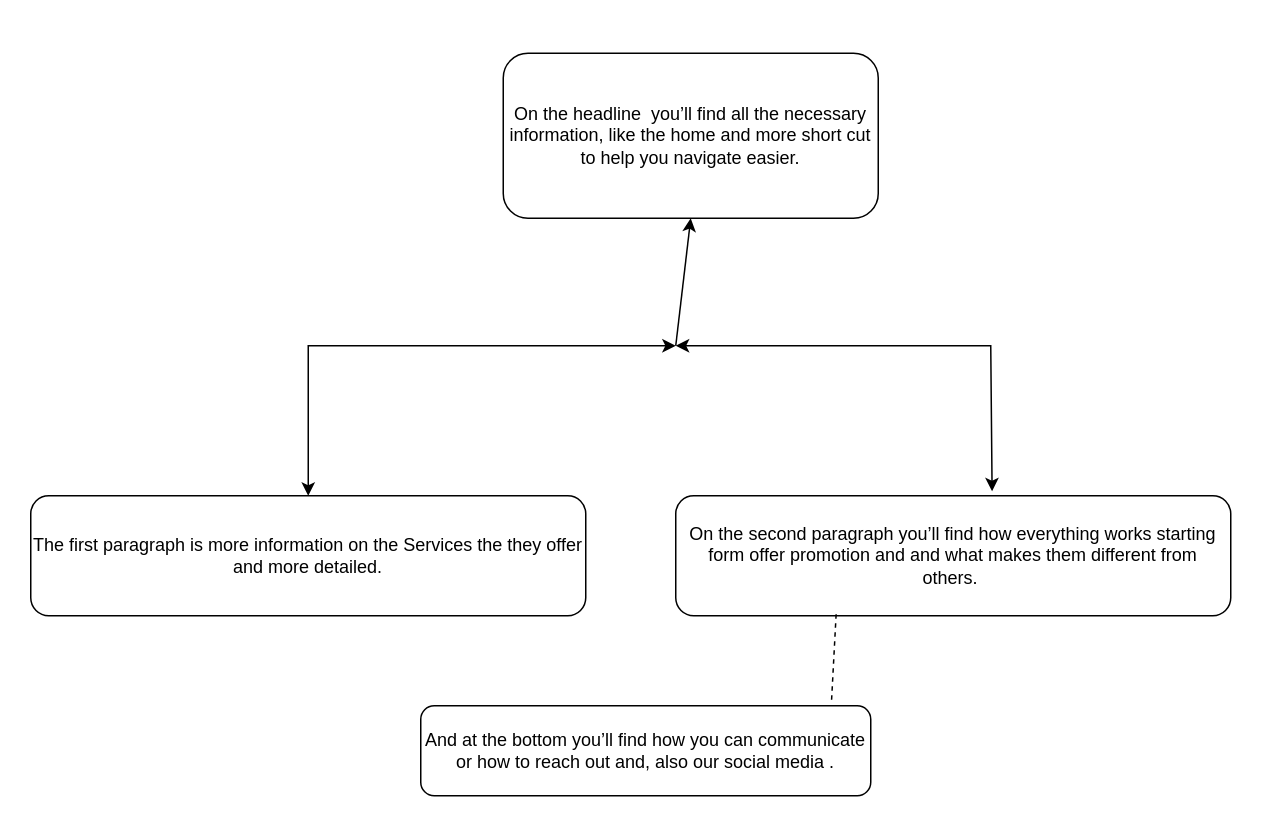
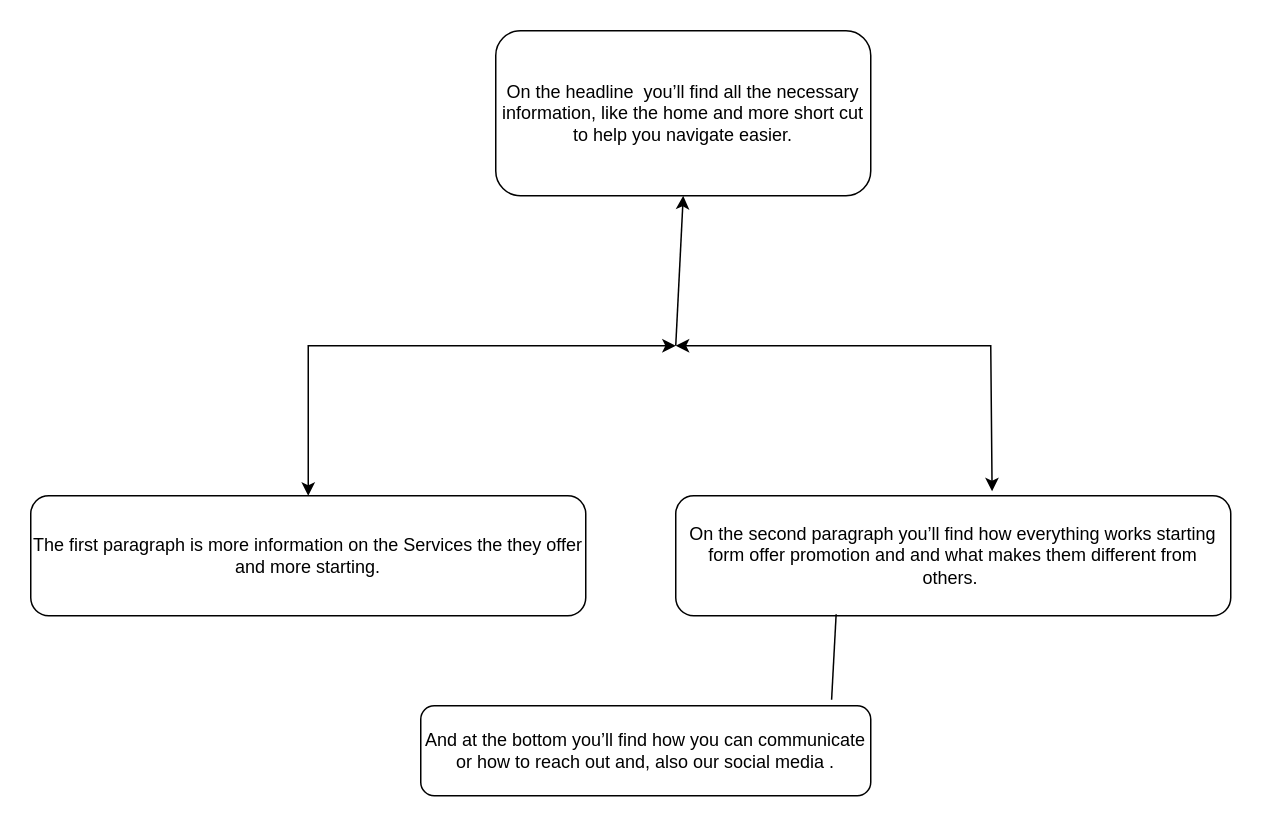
node "On the headline you’ll find all the necessary information, like the home and more short cut to help you navigate easier.": moved (691, 136) -> (683, 113)
node "The first paragraph is more information on the Services the they offer and more detailed.": label "The first paragraph is more information on the Services the they offer and more detailed." -> "The first paragraph is more information on the Services the they offer and more starting."
edge "On the second paragraph you’ll find how everything works starting form offer promotion and and what makes them different from others." -- "And at the bottom you’ll find how you can communicate or how to reach out and, also our social media .": style dashed -> solid
